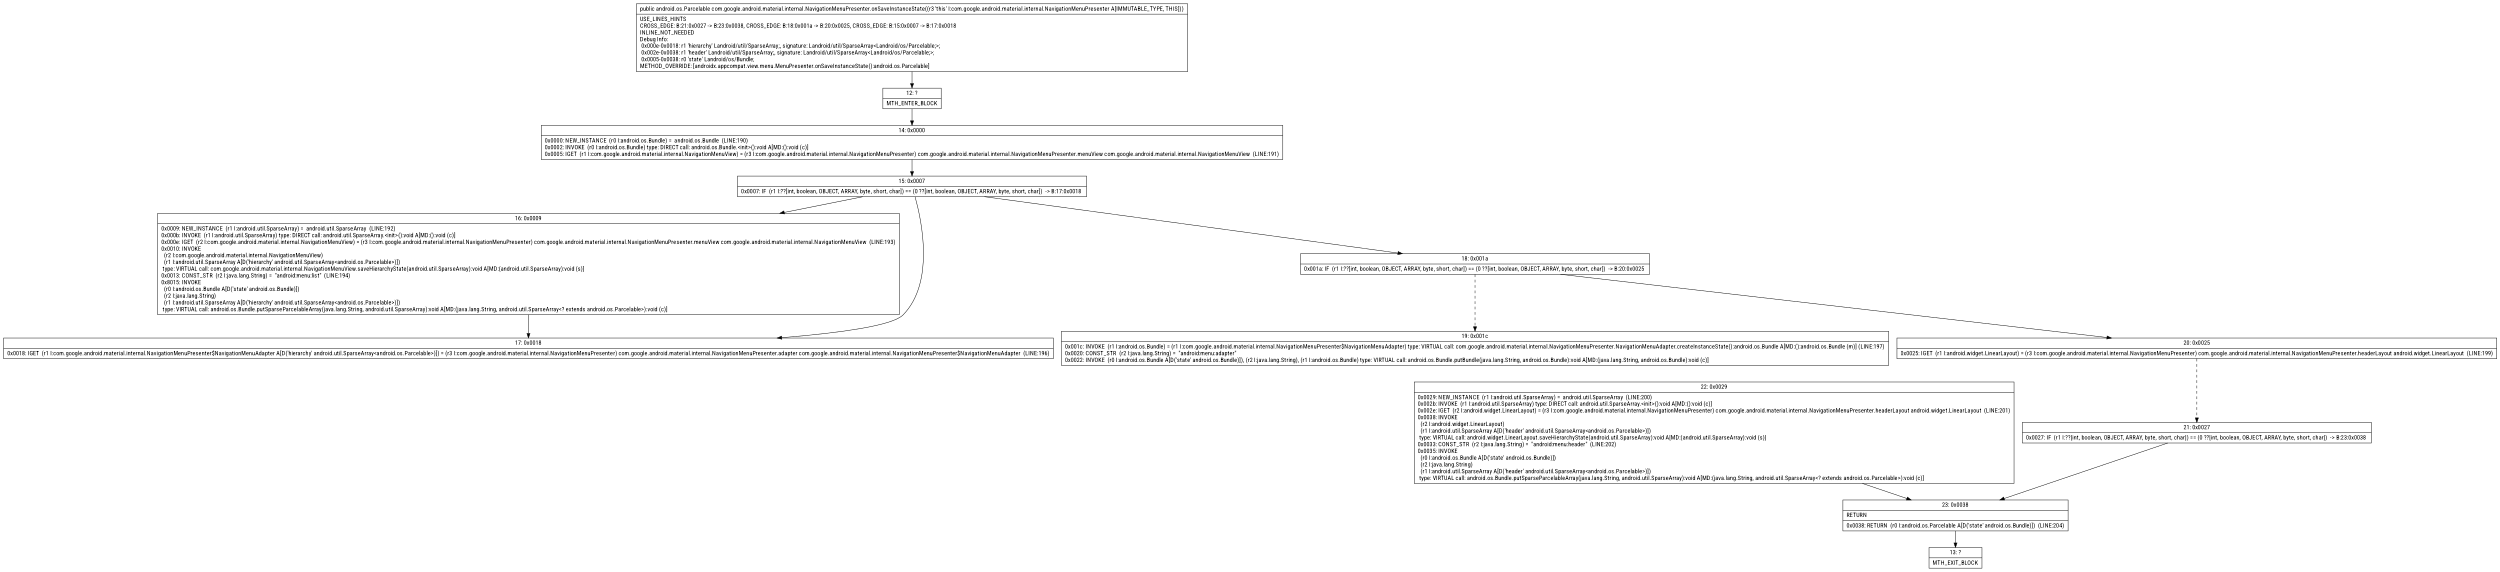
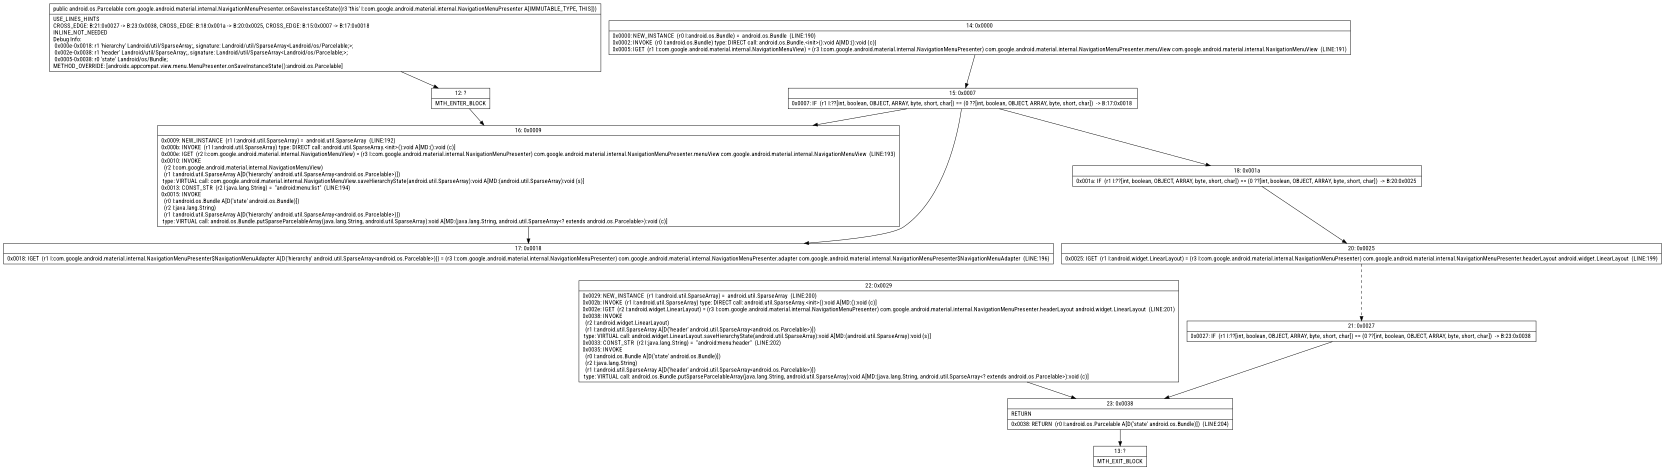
edge "12: ?" -> "14: 0x0000": now "12: ?" -> "16: 0x0009"
node "16: 0x0009": text "0x8015: INVOKE" -> "0x0015: INVOKE"
node "19: 0x001c": removed
